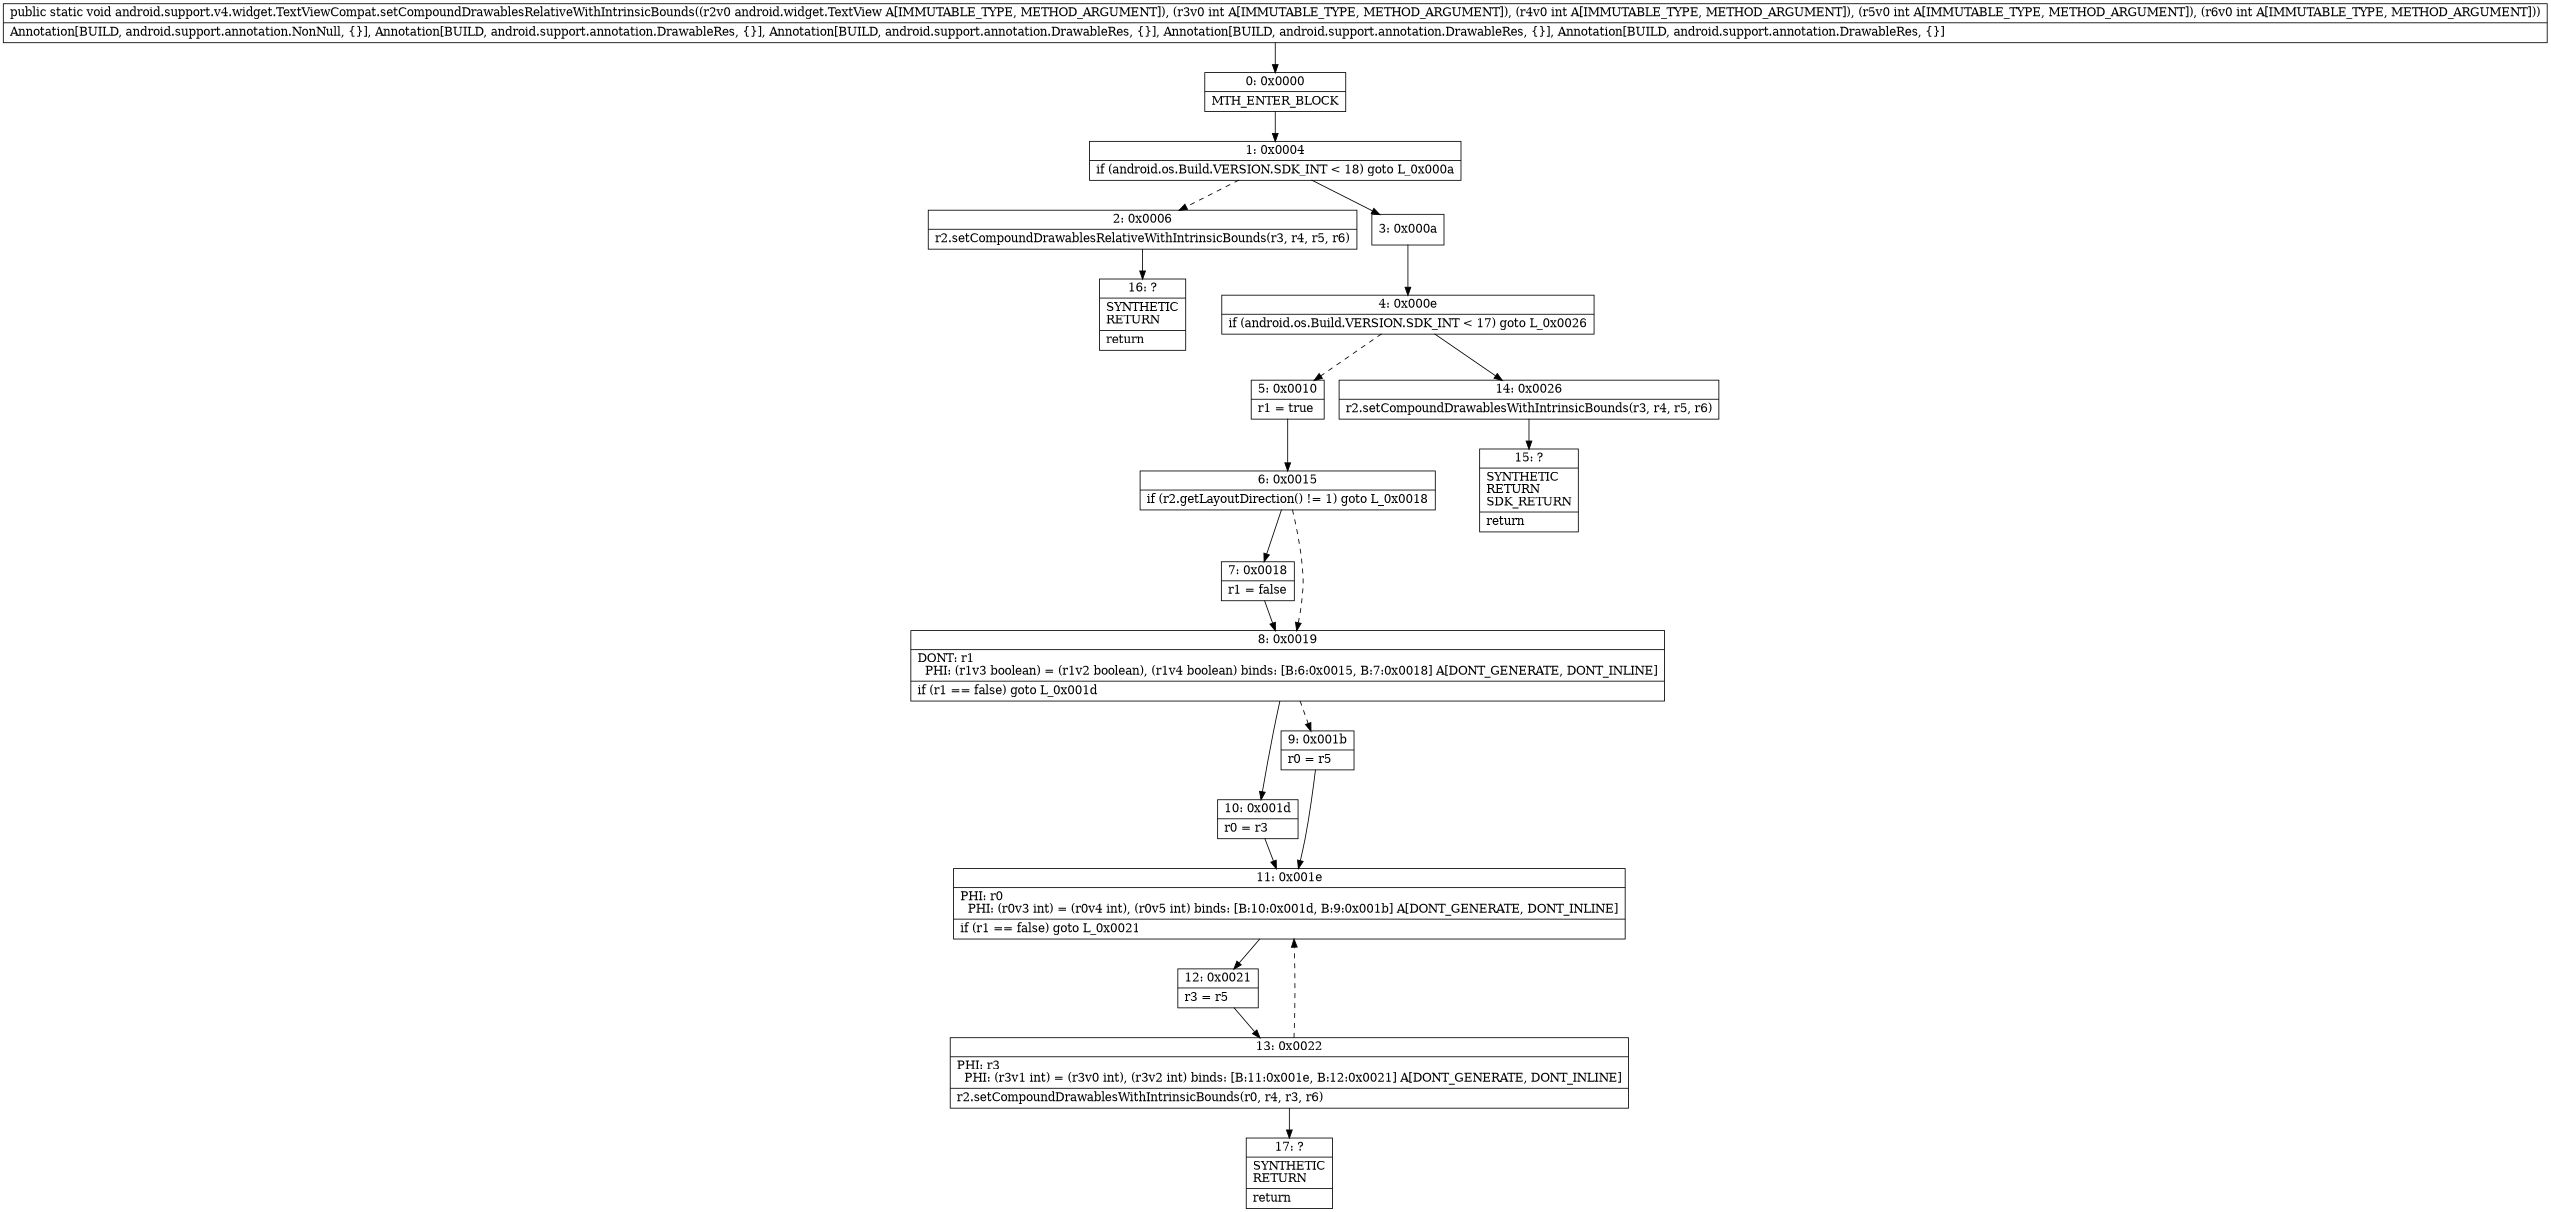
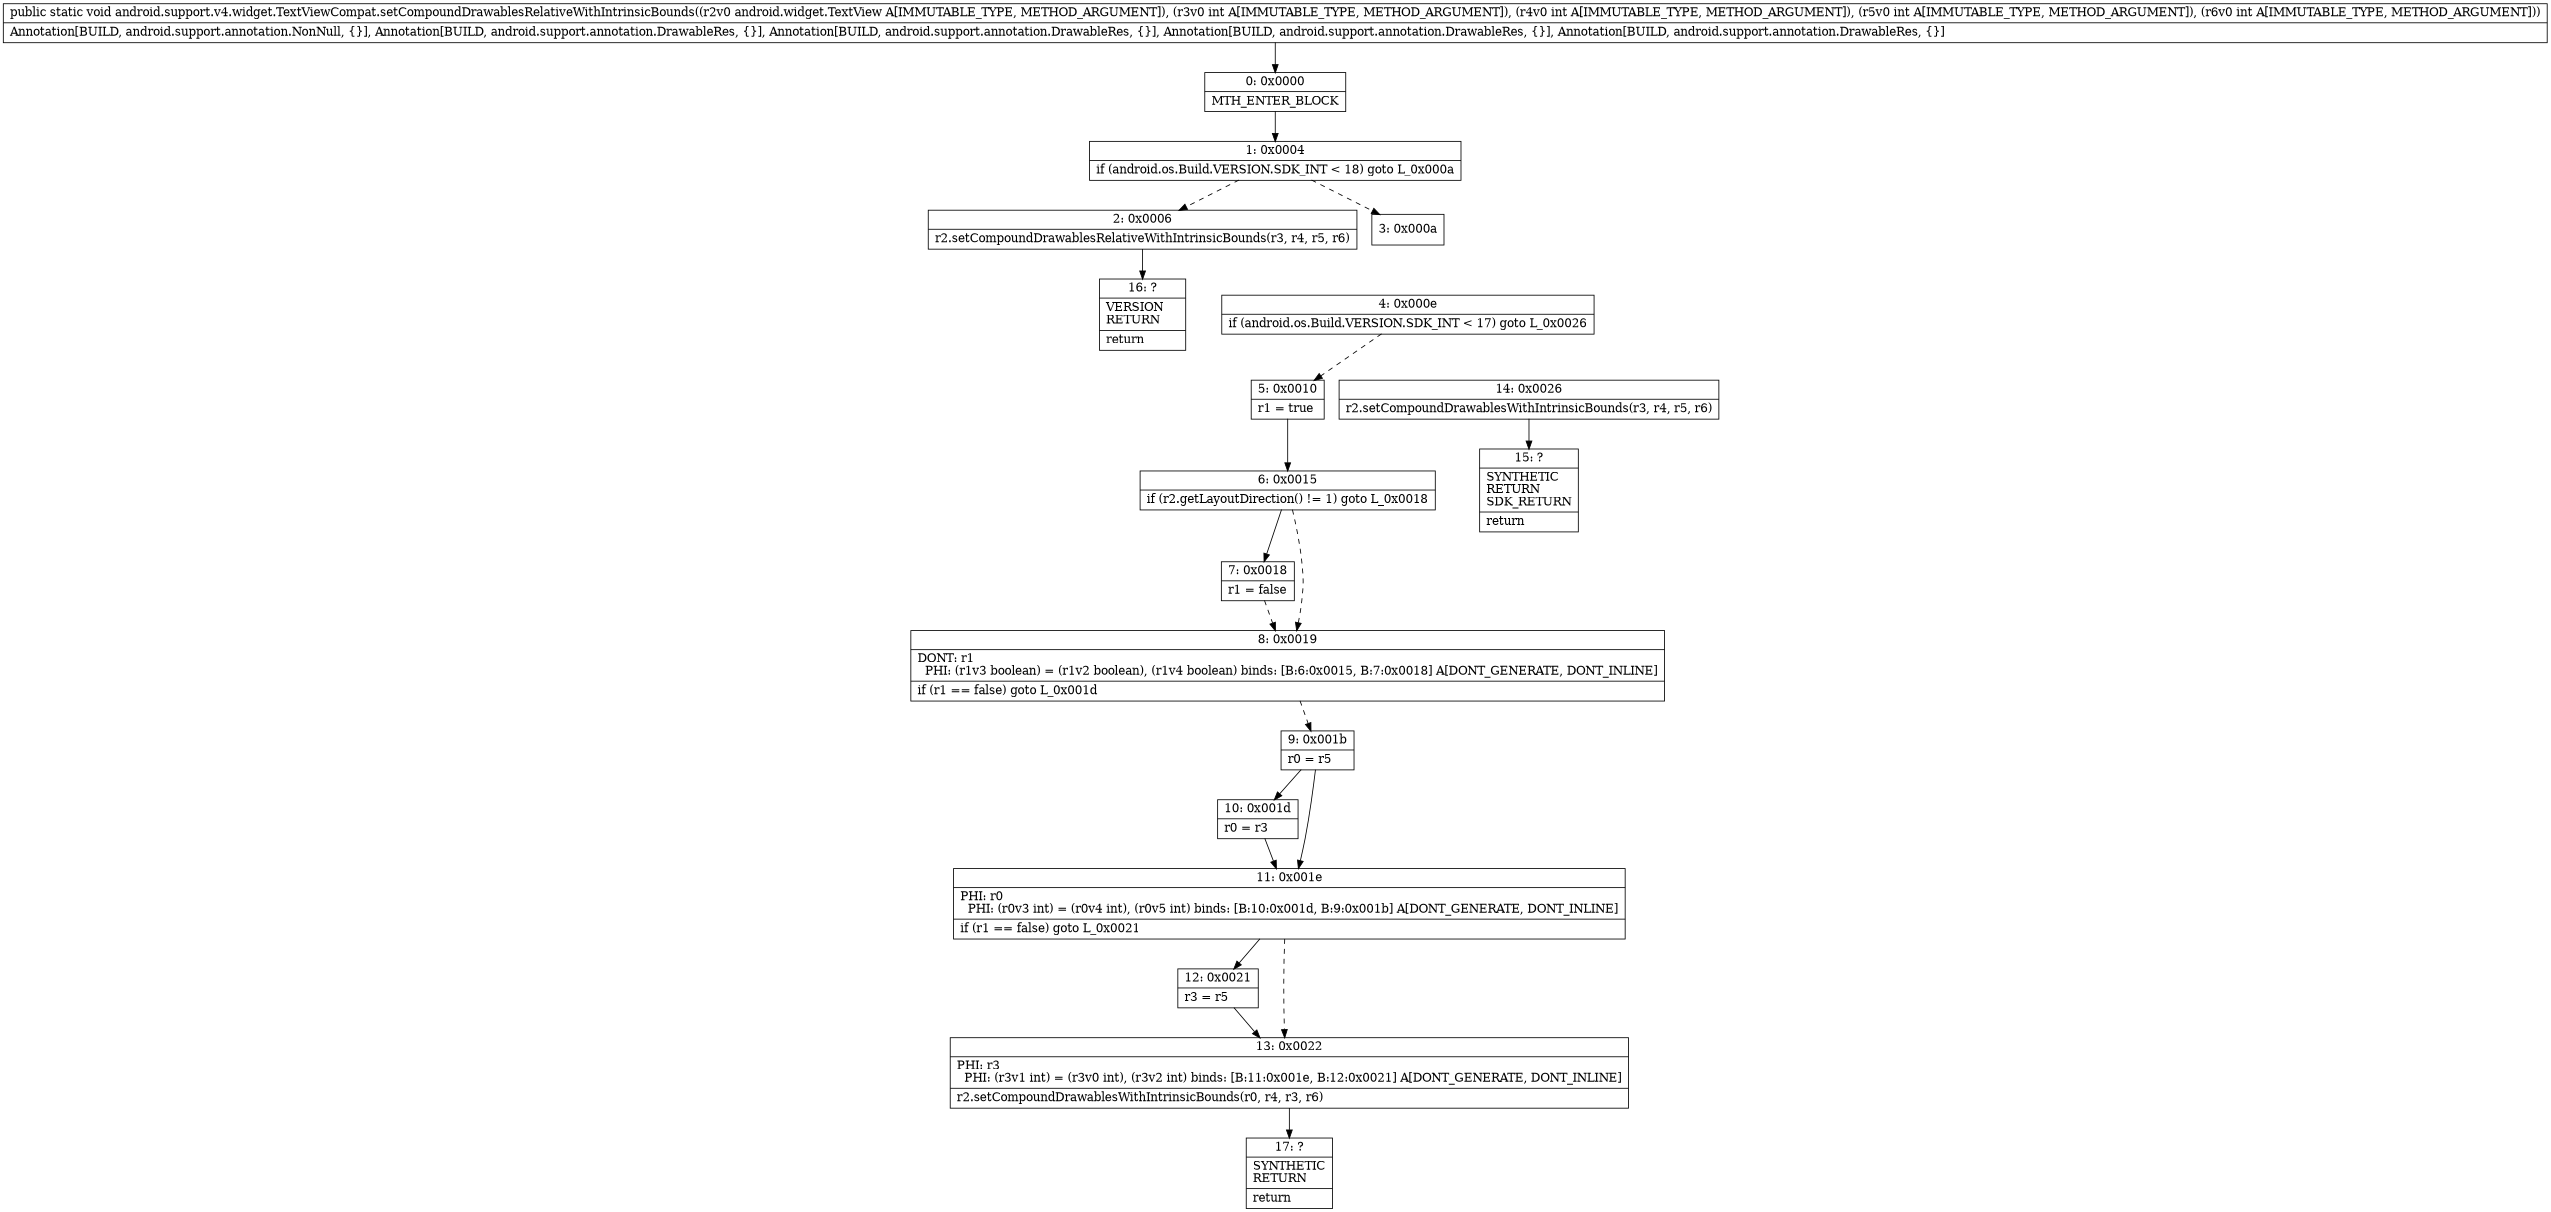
edge "1: 0x0004" -> "3: 0x000a": style solid -> dashed
edge "3: 0x000a" -> "4: 0x000e": removed
node "16: ?": text "SYNTHETIC" -> "VERSION"
edge "4: 0x000e" -> "14: 0x0026": removed
edge "7: 0x0018" -> "8: 0x0019": style solid -> dashed
edge "8: 0x0019" -> "10: 0x001d": now "9: 0x001b" -> "10: 0x001d"
edge "13: 0x0022" -> "11: 0x001e": reversed
